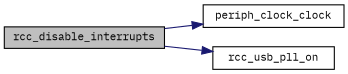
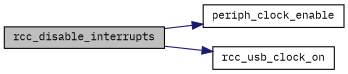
node "periph_clock_clock": label "periph_clock_clock" -> "periph_clock_enable"
node "rcc_usb_pll_on": label "rcc_usb_pll_on" -> "rcc_usb_clock_on"
